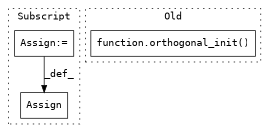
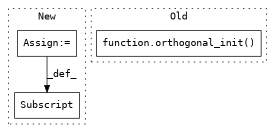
cluster "Subscript": label "Subscript" -> "New"
node "Assign": label "Assign" -> "Subscript"
